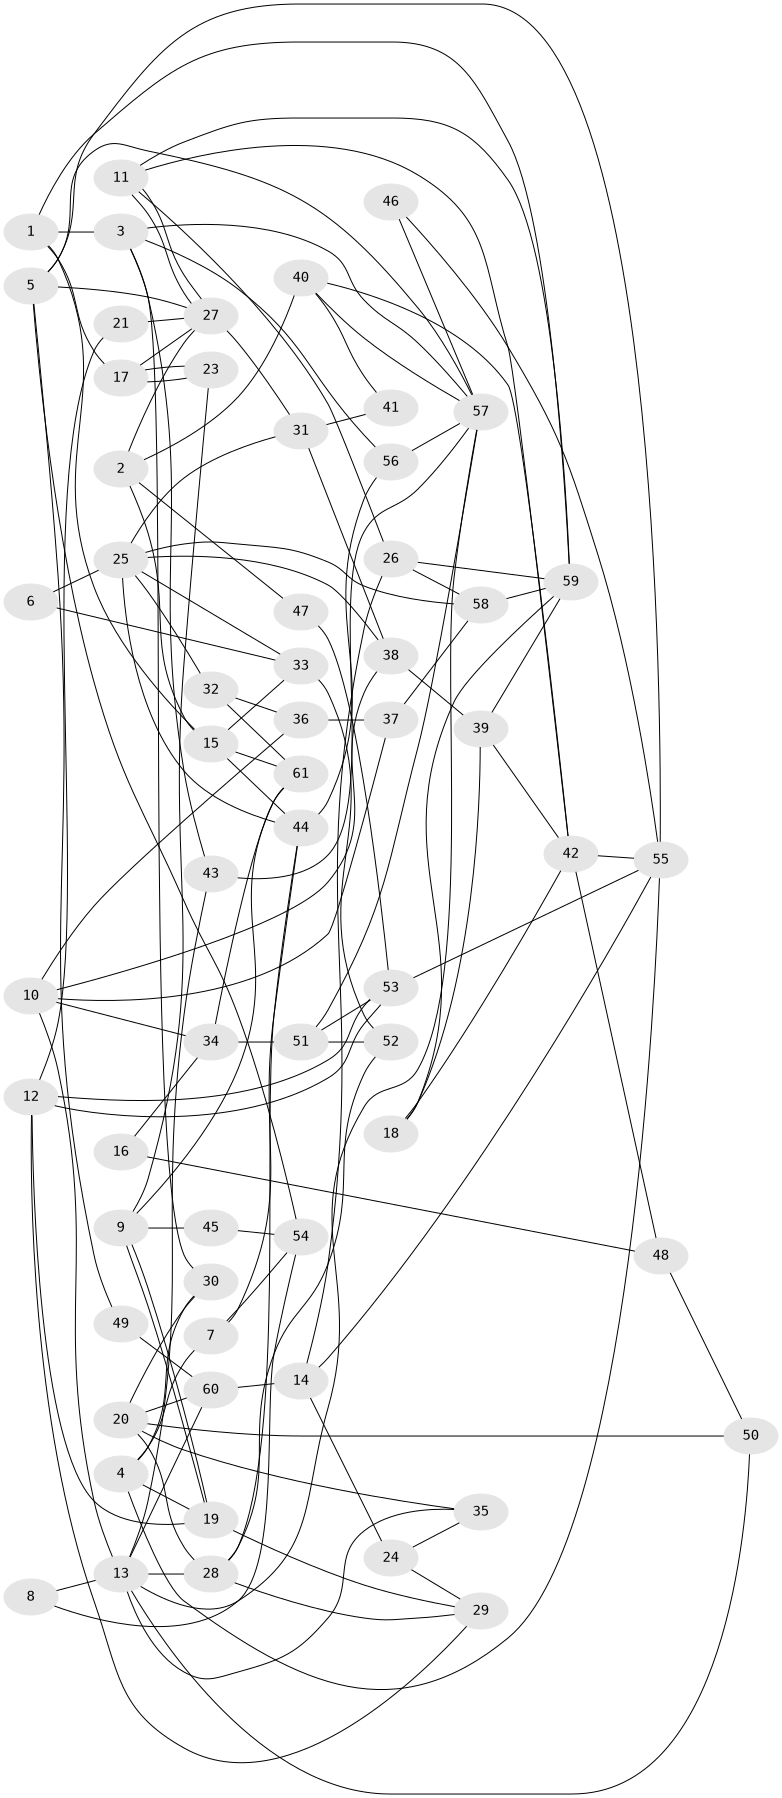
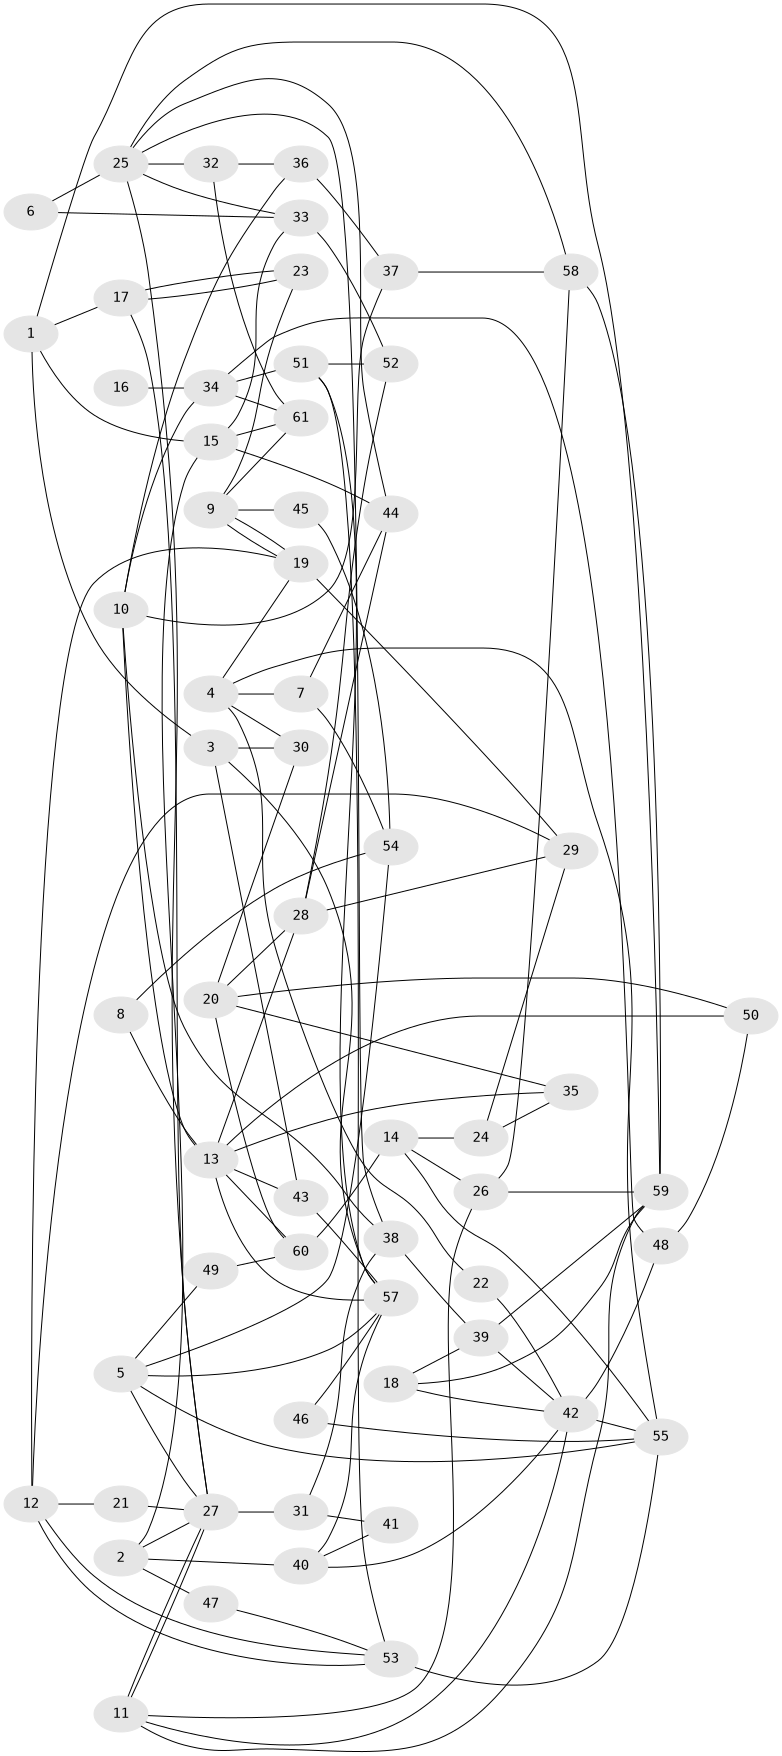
node "56": removed
edge "31" -- "25": now "27" -- "25"
edge "16" -- "48": now "34" -- "48"
node "22": added
